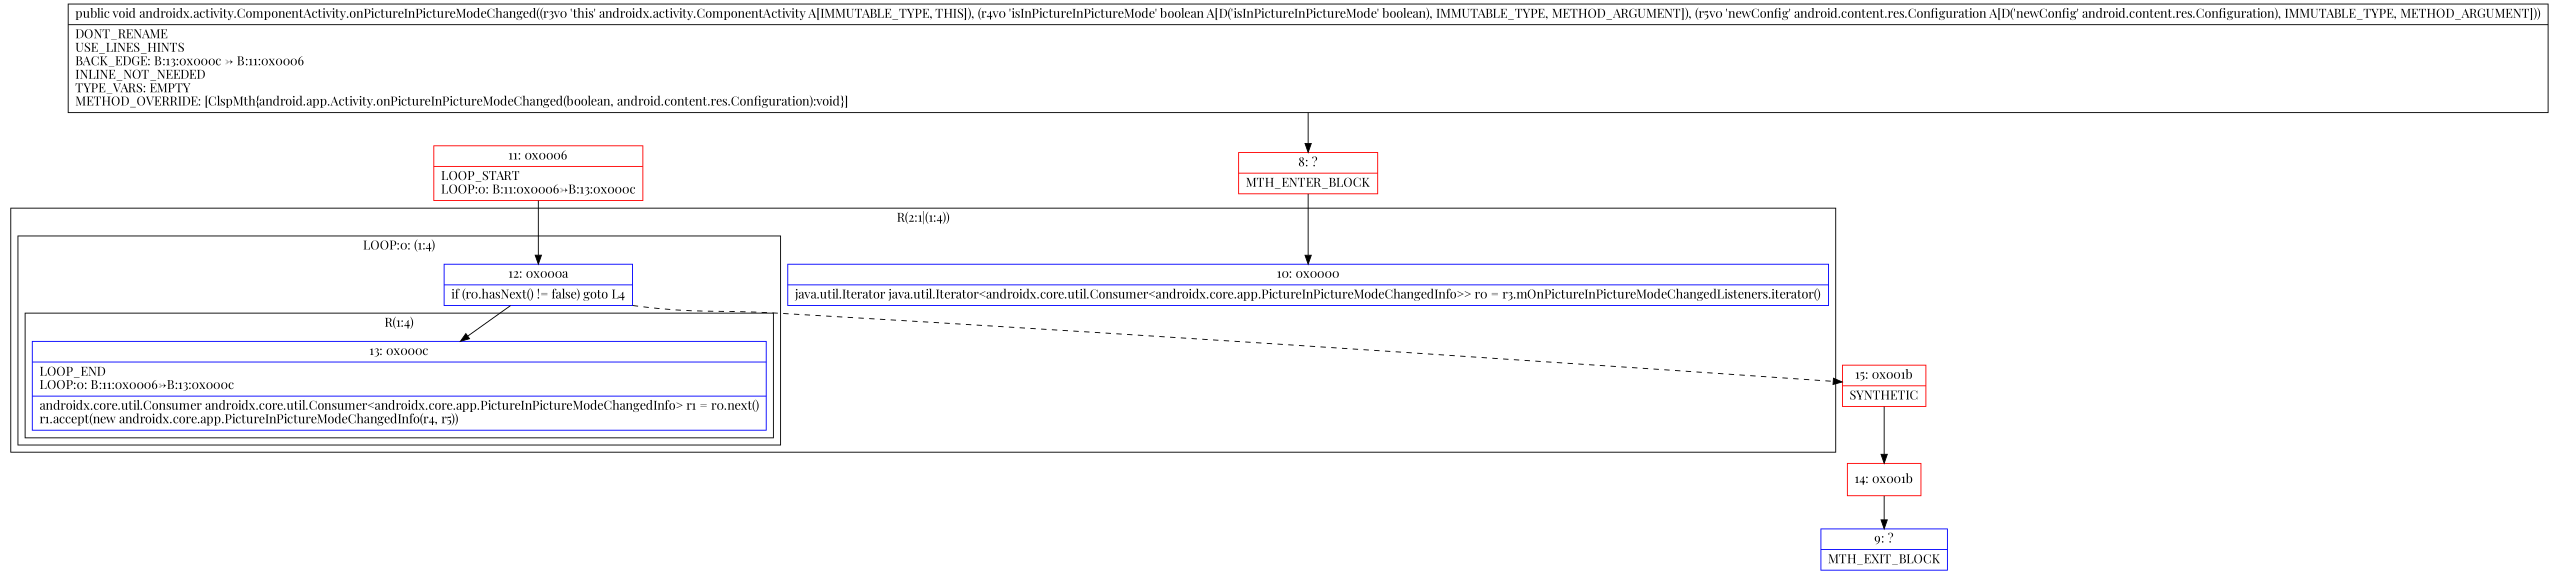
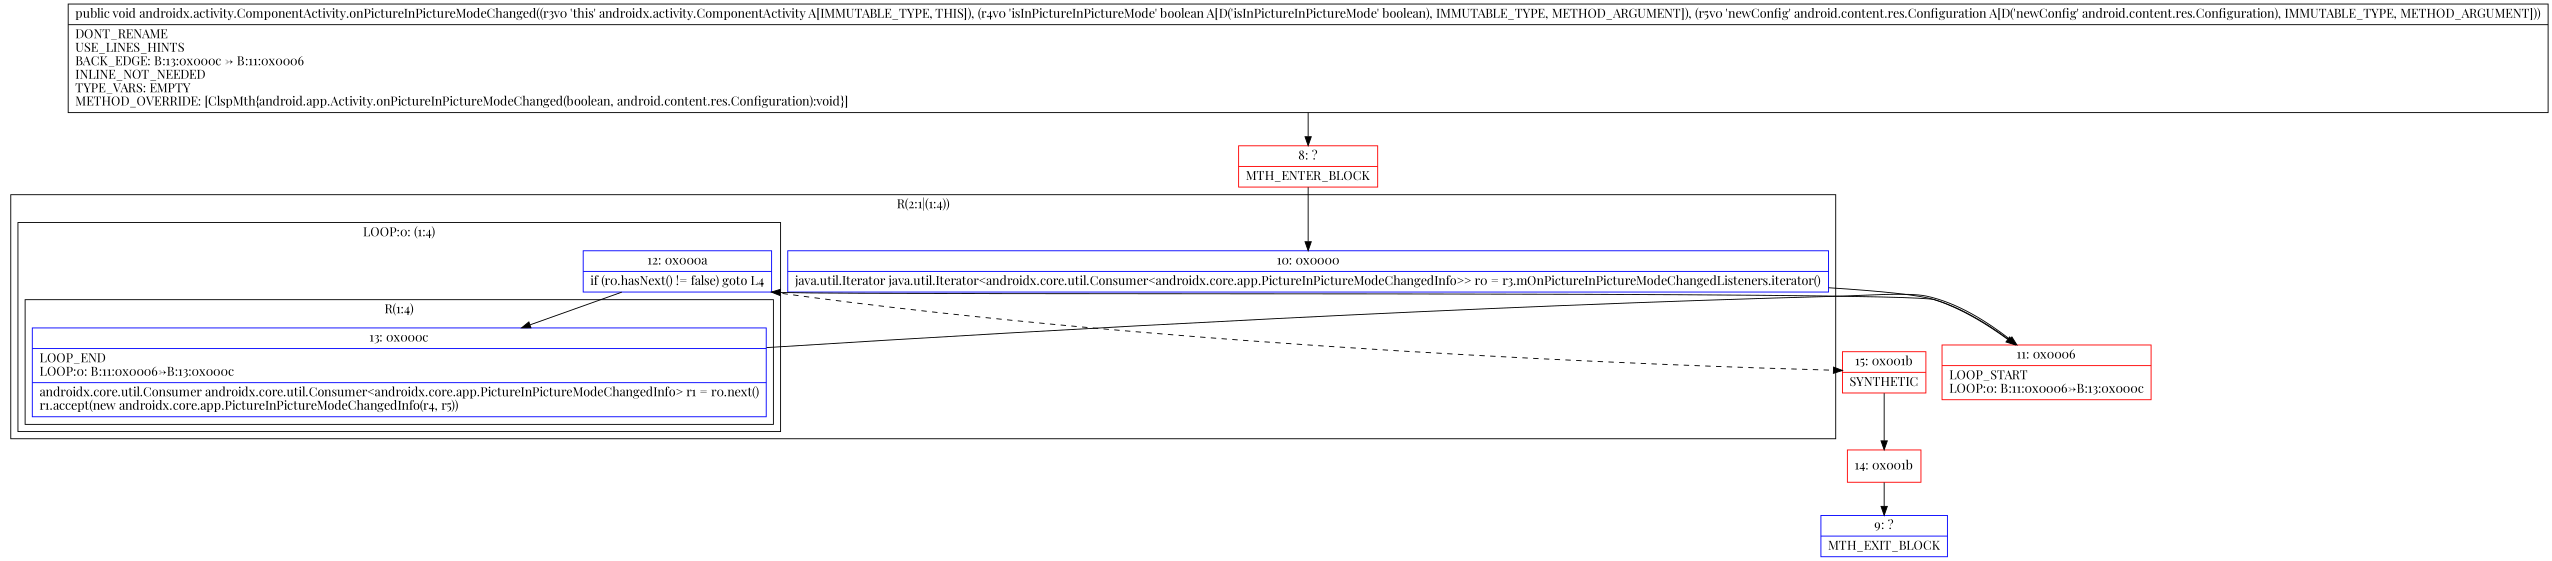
edge "10: 0x0000" -> "11: 0x0006": added
edge "13: 0x000c" -> "11: 0x0006": added
